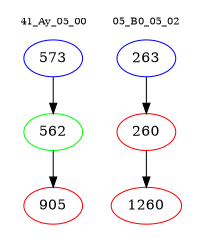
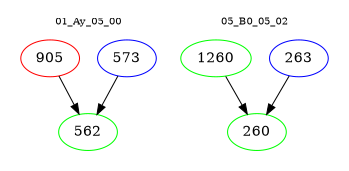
cluster "41_Ay_05_00": label "41_Ay_05_00" -> "01_Ay_05_00"
node "260": color red -> green
edge "562" -> "905": reversed
edge "260" -> "1260": reversed
node "1260": color red -> green
